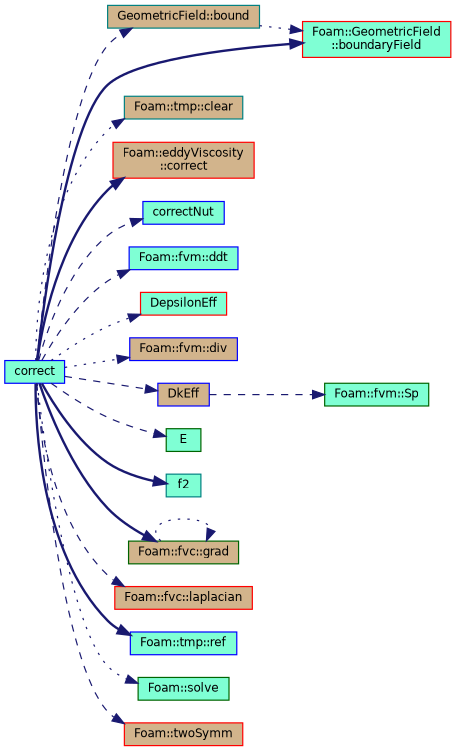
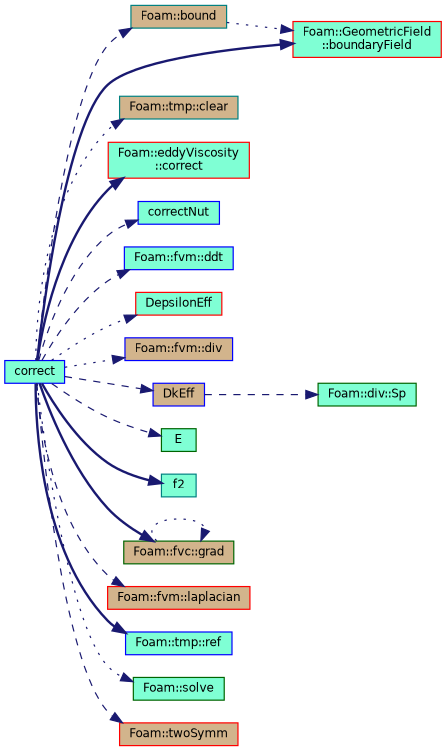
node "GeometricField::bound": label "GeometricField::bound" -> "Foam::bound"
node "Foam::eddyViscosity ::correct": fillcolor tan -> aquamarine
node "Foam::fvm::Sp": label "Foam::fvm::Sp" -> "Foam::div::Sp"
node "Foam::fvc::laplacian": label "Foam::fvc::laplacian" -> "Foam::fvm::laplacian"
